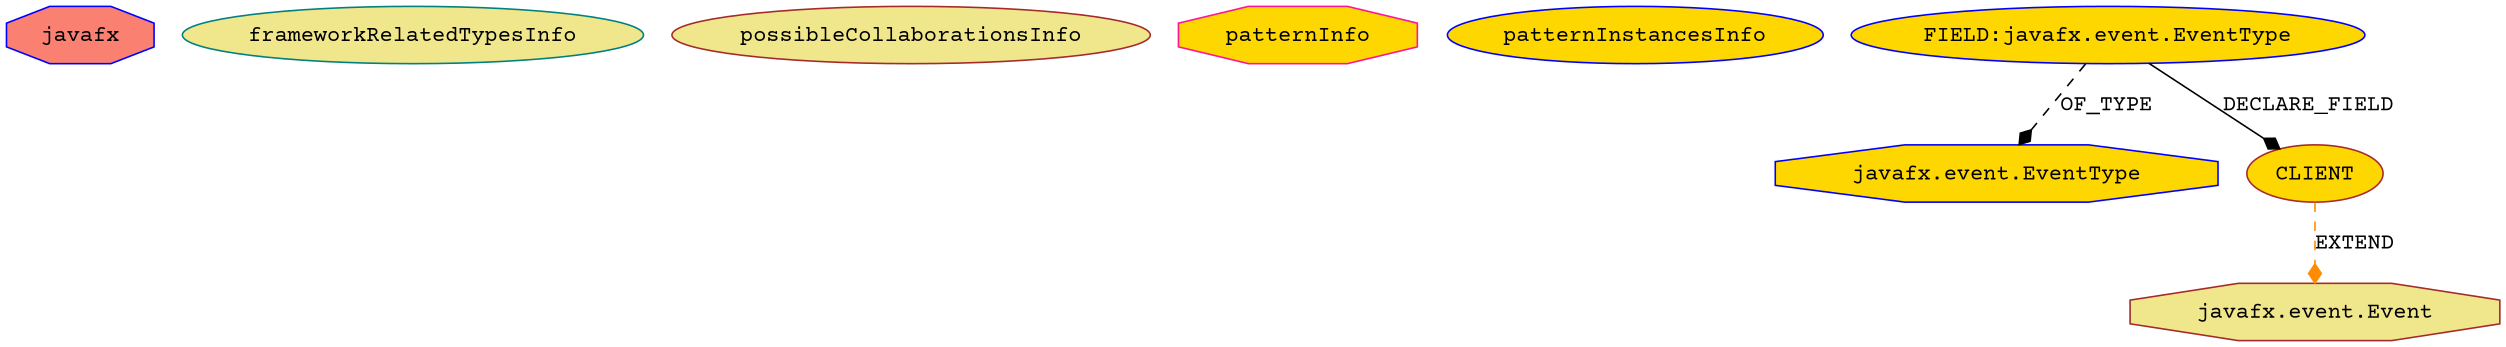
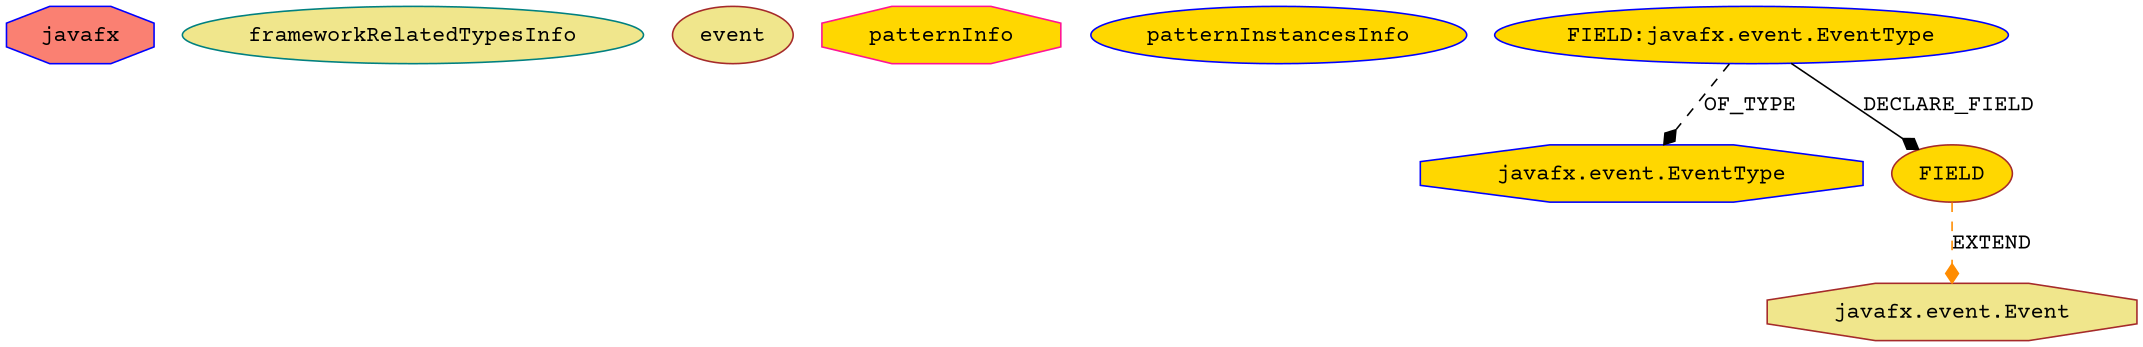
node "possibleCollaborationsInfo": label "possibleCollaborationsInfo" -> "event"
node "CLIENT": label "CLIENT" -> "FIELD"
